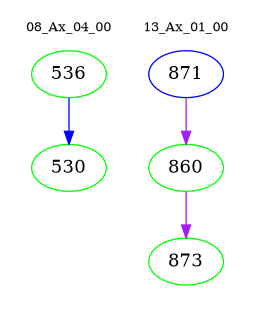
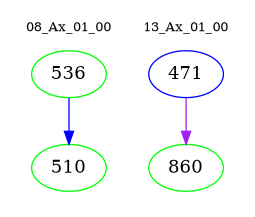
cluster "08_Ax_04_00": label "08_Ax_04_00" -> "08_Ax_01_00"
node "871": label "871" -> "471"
node "530": label "530" -> "510"
node "873": removed
